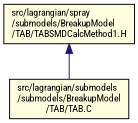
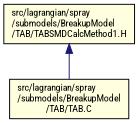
node "src/lagrangian/submodels /submodels/BreakupModel /TAB/TAB.C": label "src/lagrangian/submodels /submodels/BreakupModel /TAB/TAB.C" -> "src/lagrangian/spray /submodels/BreakupModel /TAB/TAB.C"
